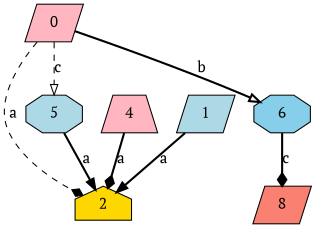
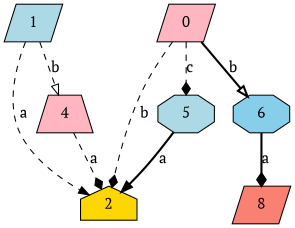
edge "1" -> "4": added, label "b"
edge "0" -> "5": arrowhead onormal -> diamond
edge "0" -> "2": label "a" -> "b"
edge "4" -> "2": style bold -> dashed
edge "1" -> "2": style bold -> dashed
edge "6" -> "8": label "c" -> "a"
